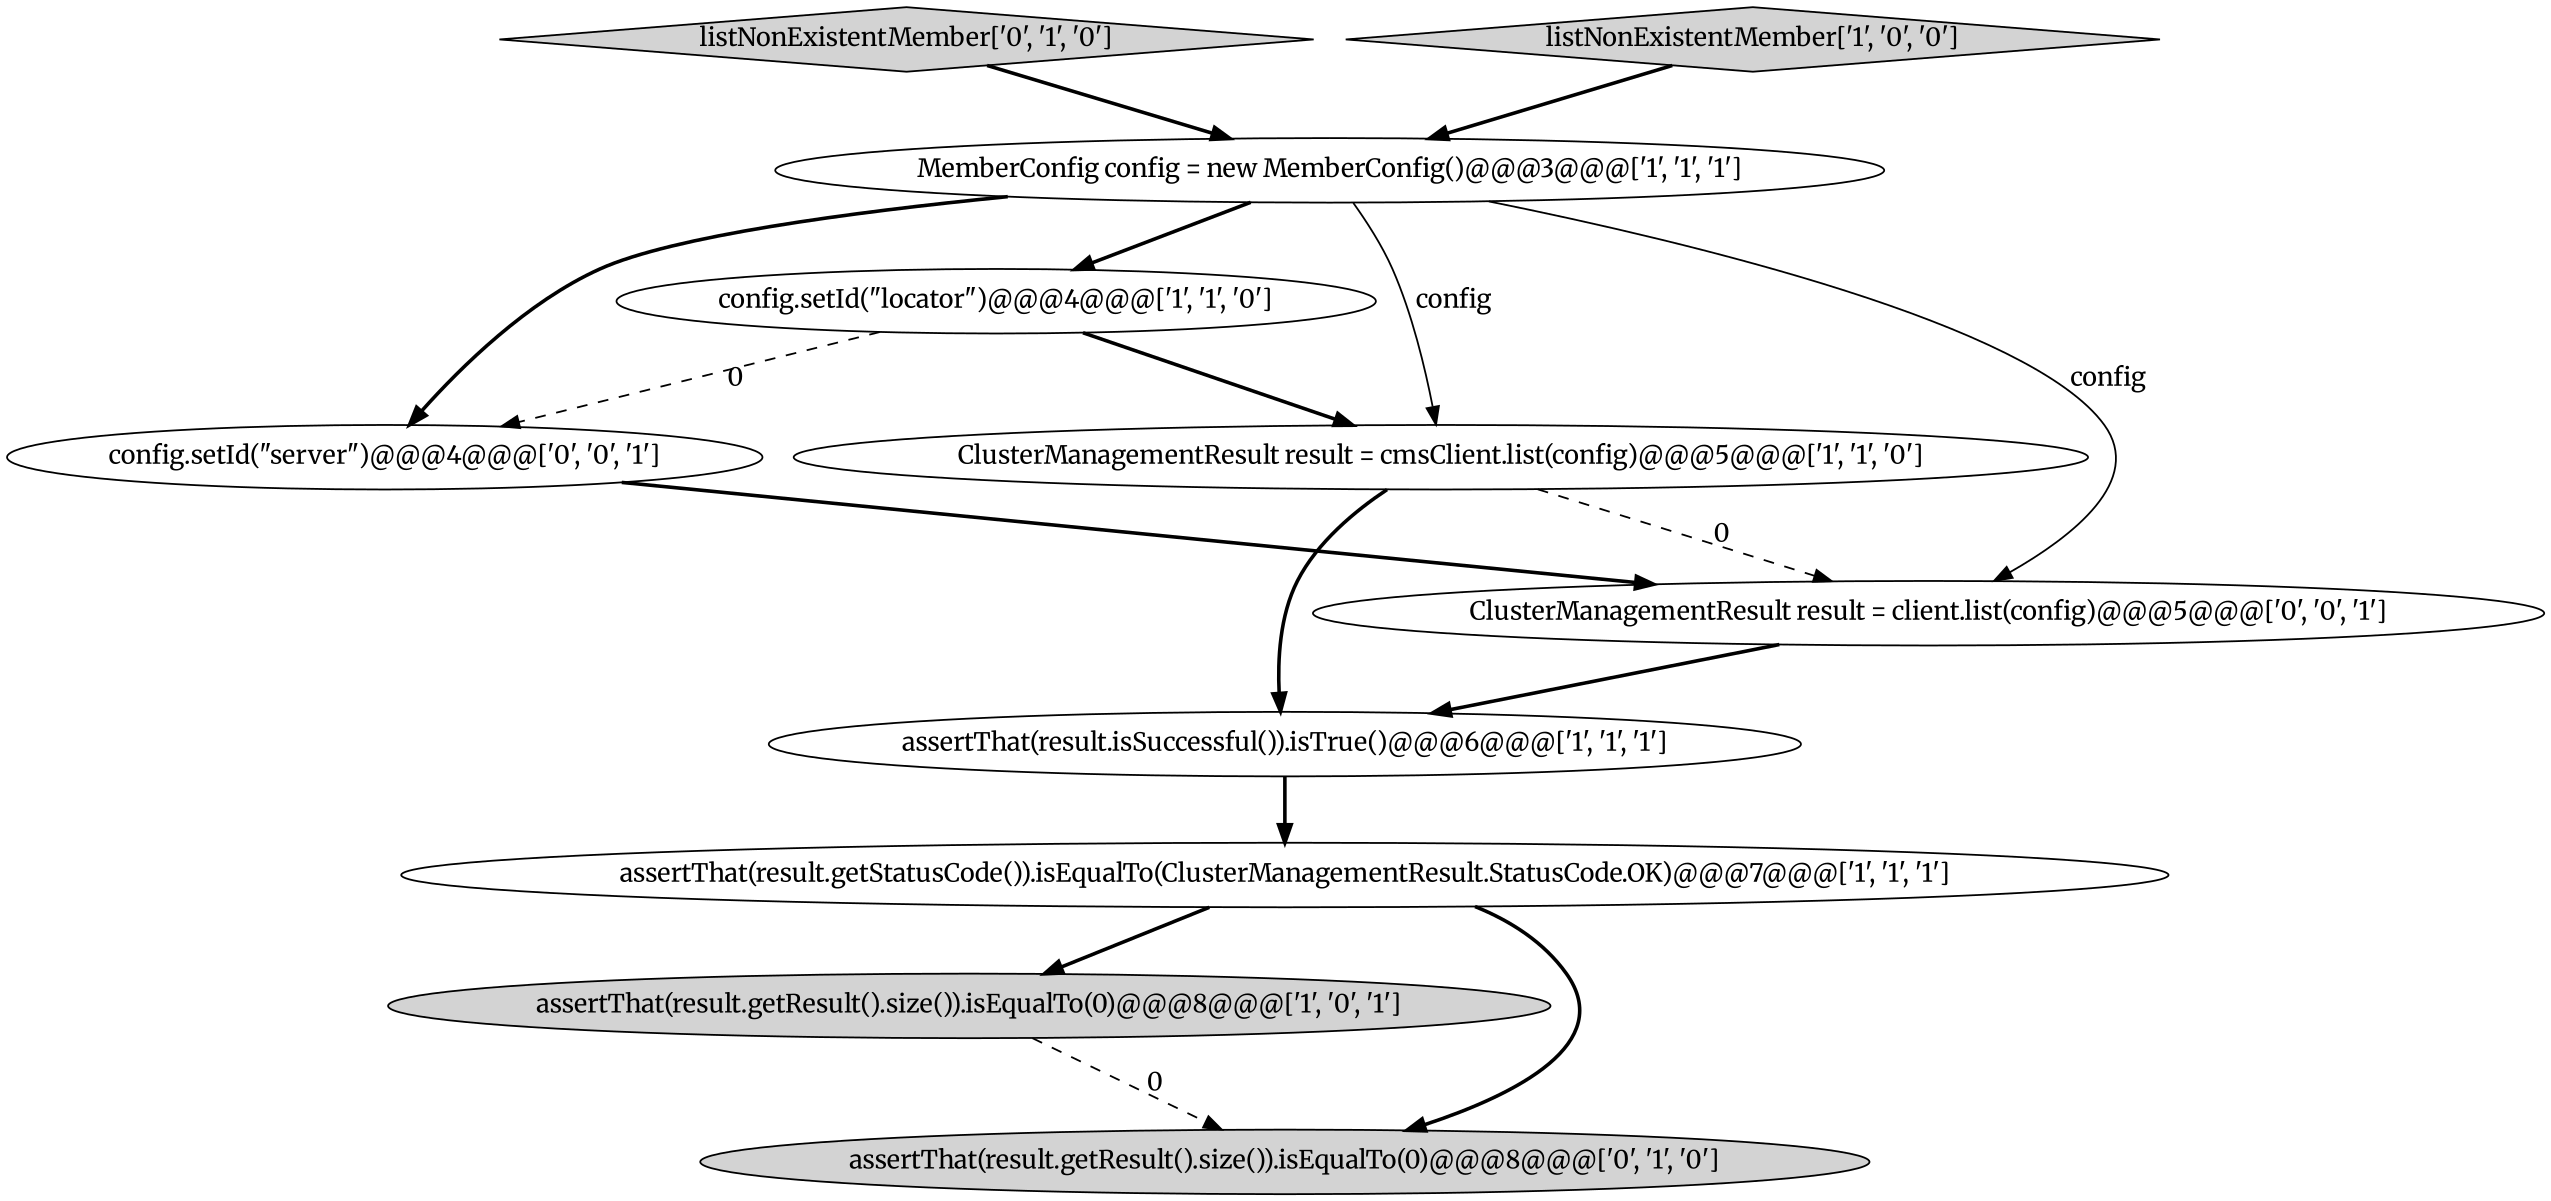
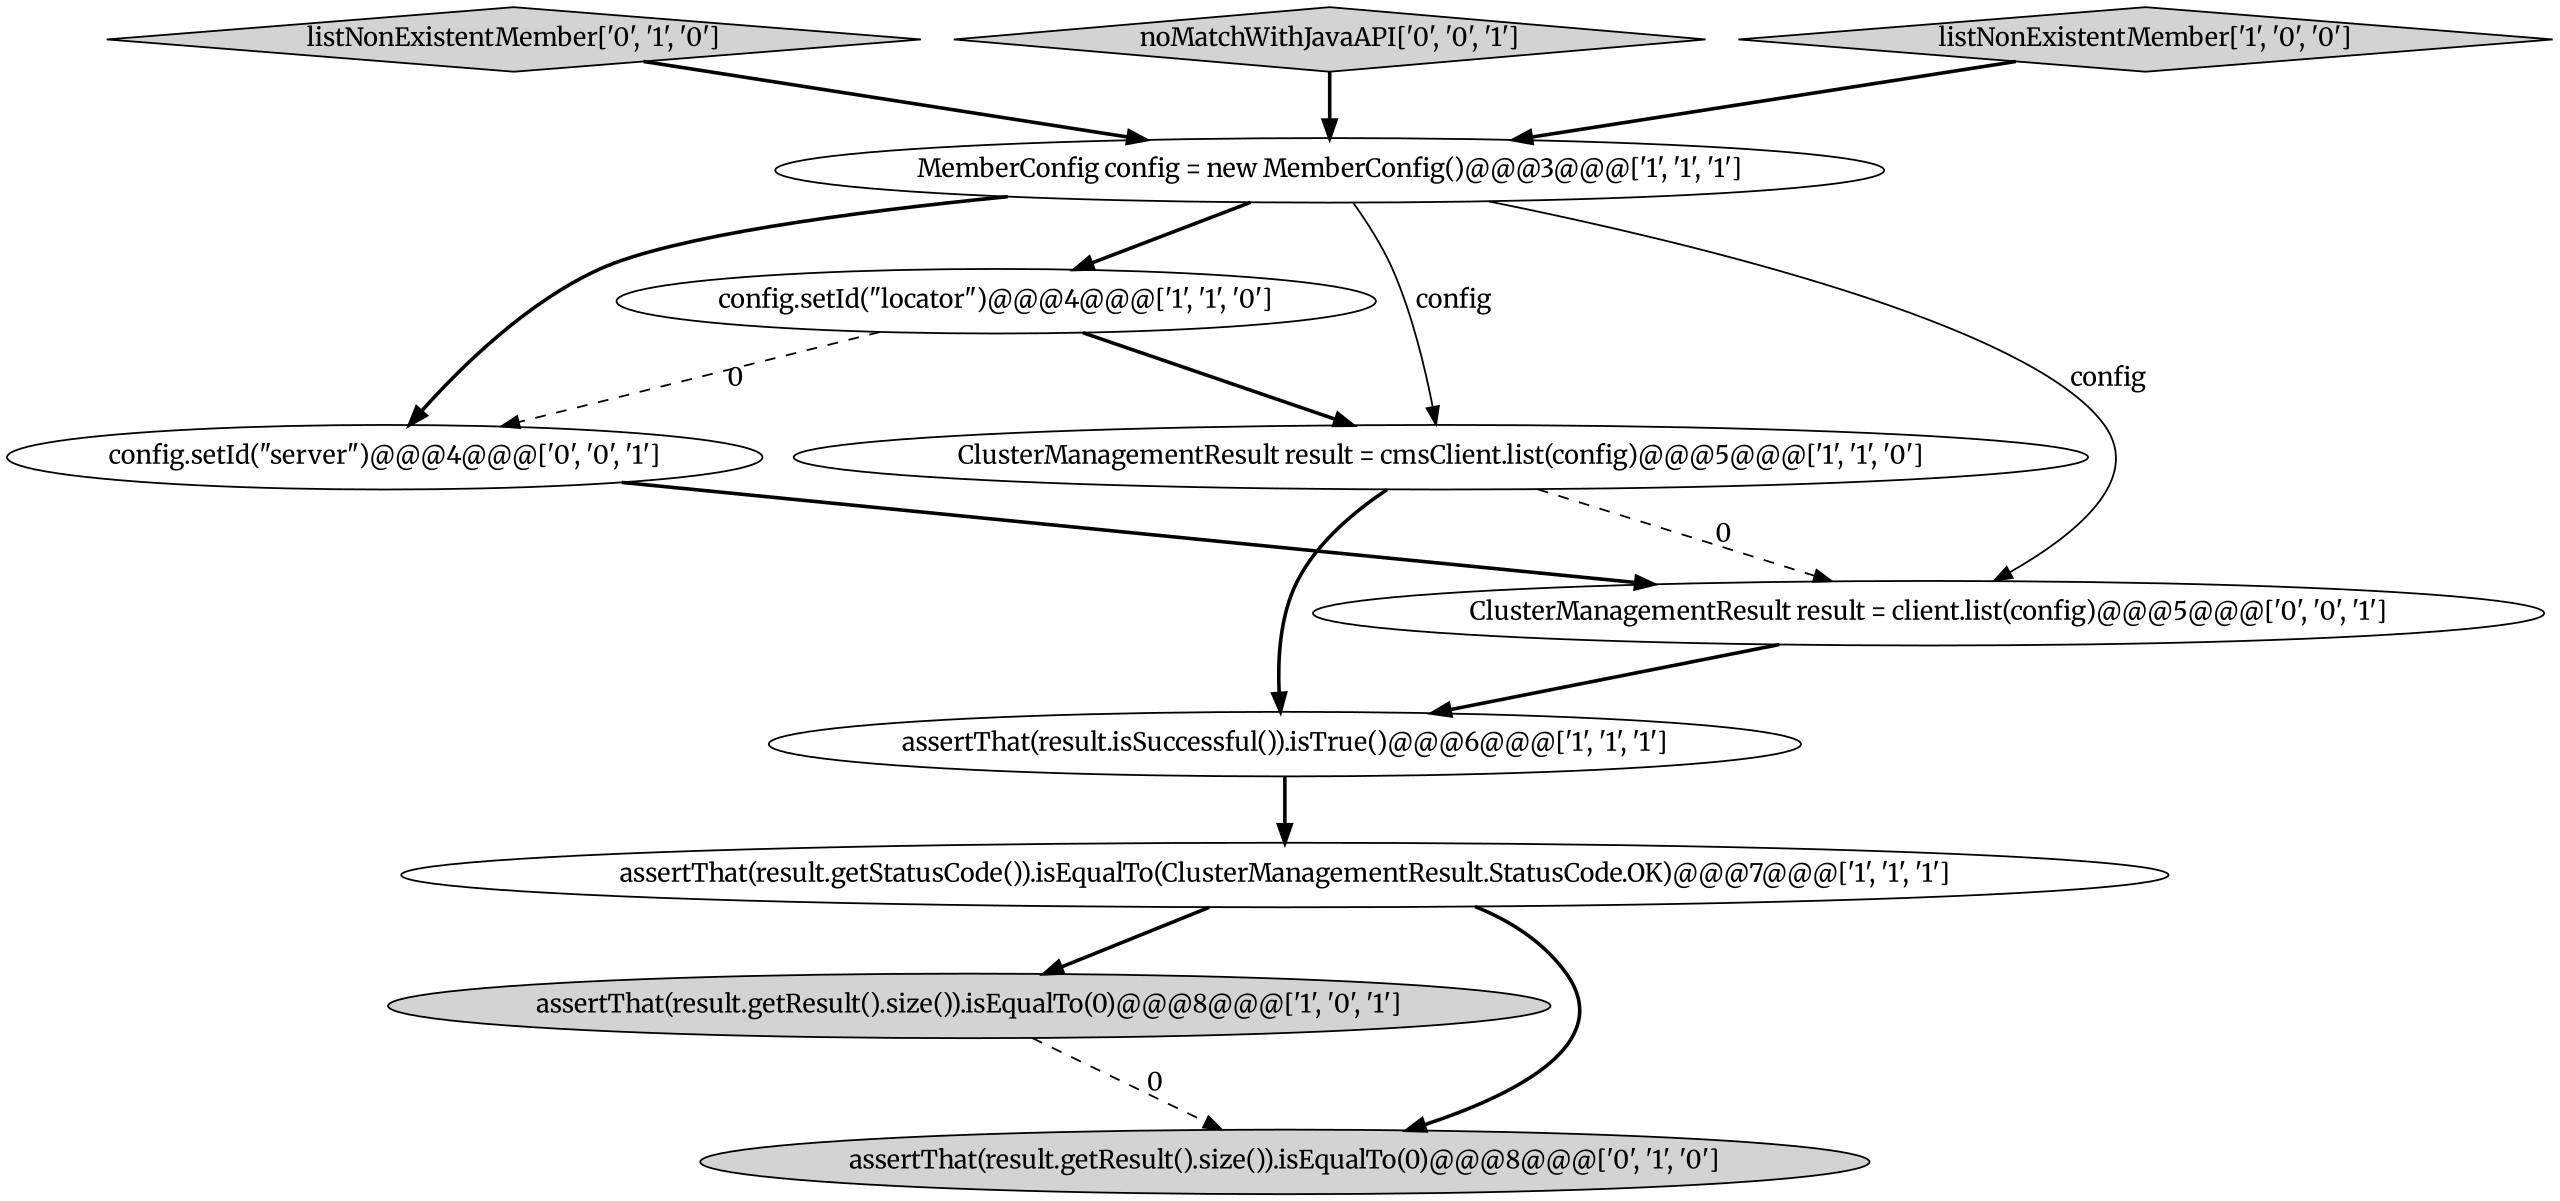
node "noMatchWithJavaAPI['0', '0', '1']": added
